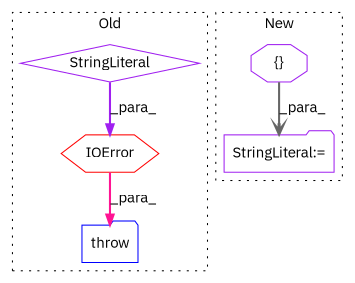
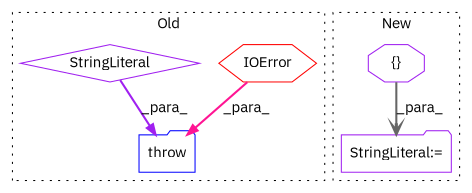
edge "StringLiteral" -> "IOError": now "StringLiteral" -> "throw"
